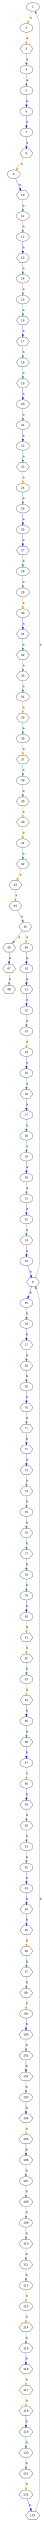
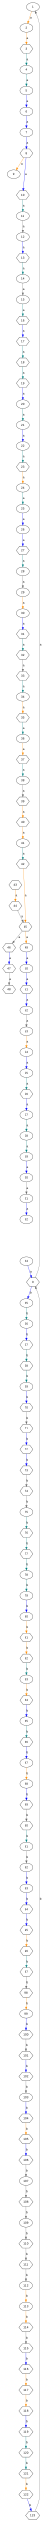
edge "9" -> "10": now "8" -> "10"
edge "42" -> "43": now "42" -> "45"
node "63": removed
